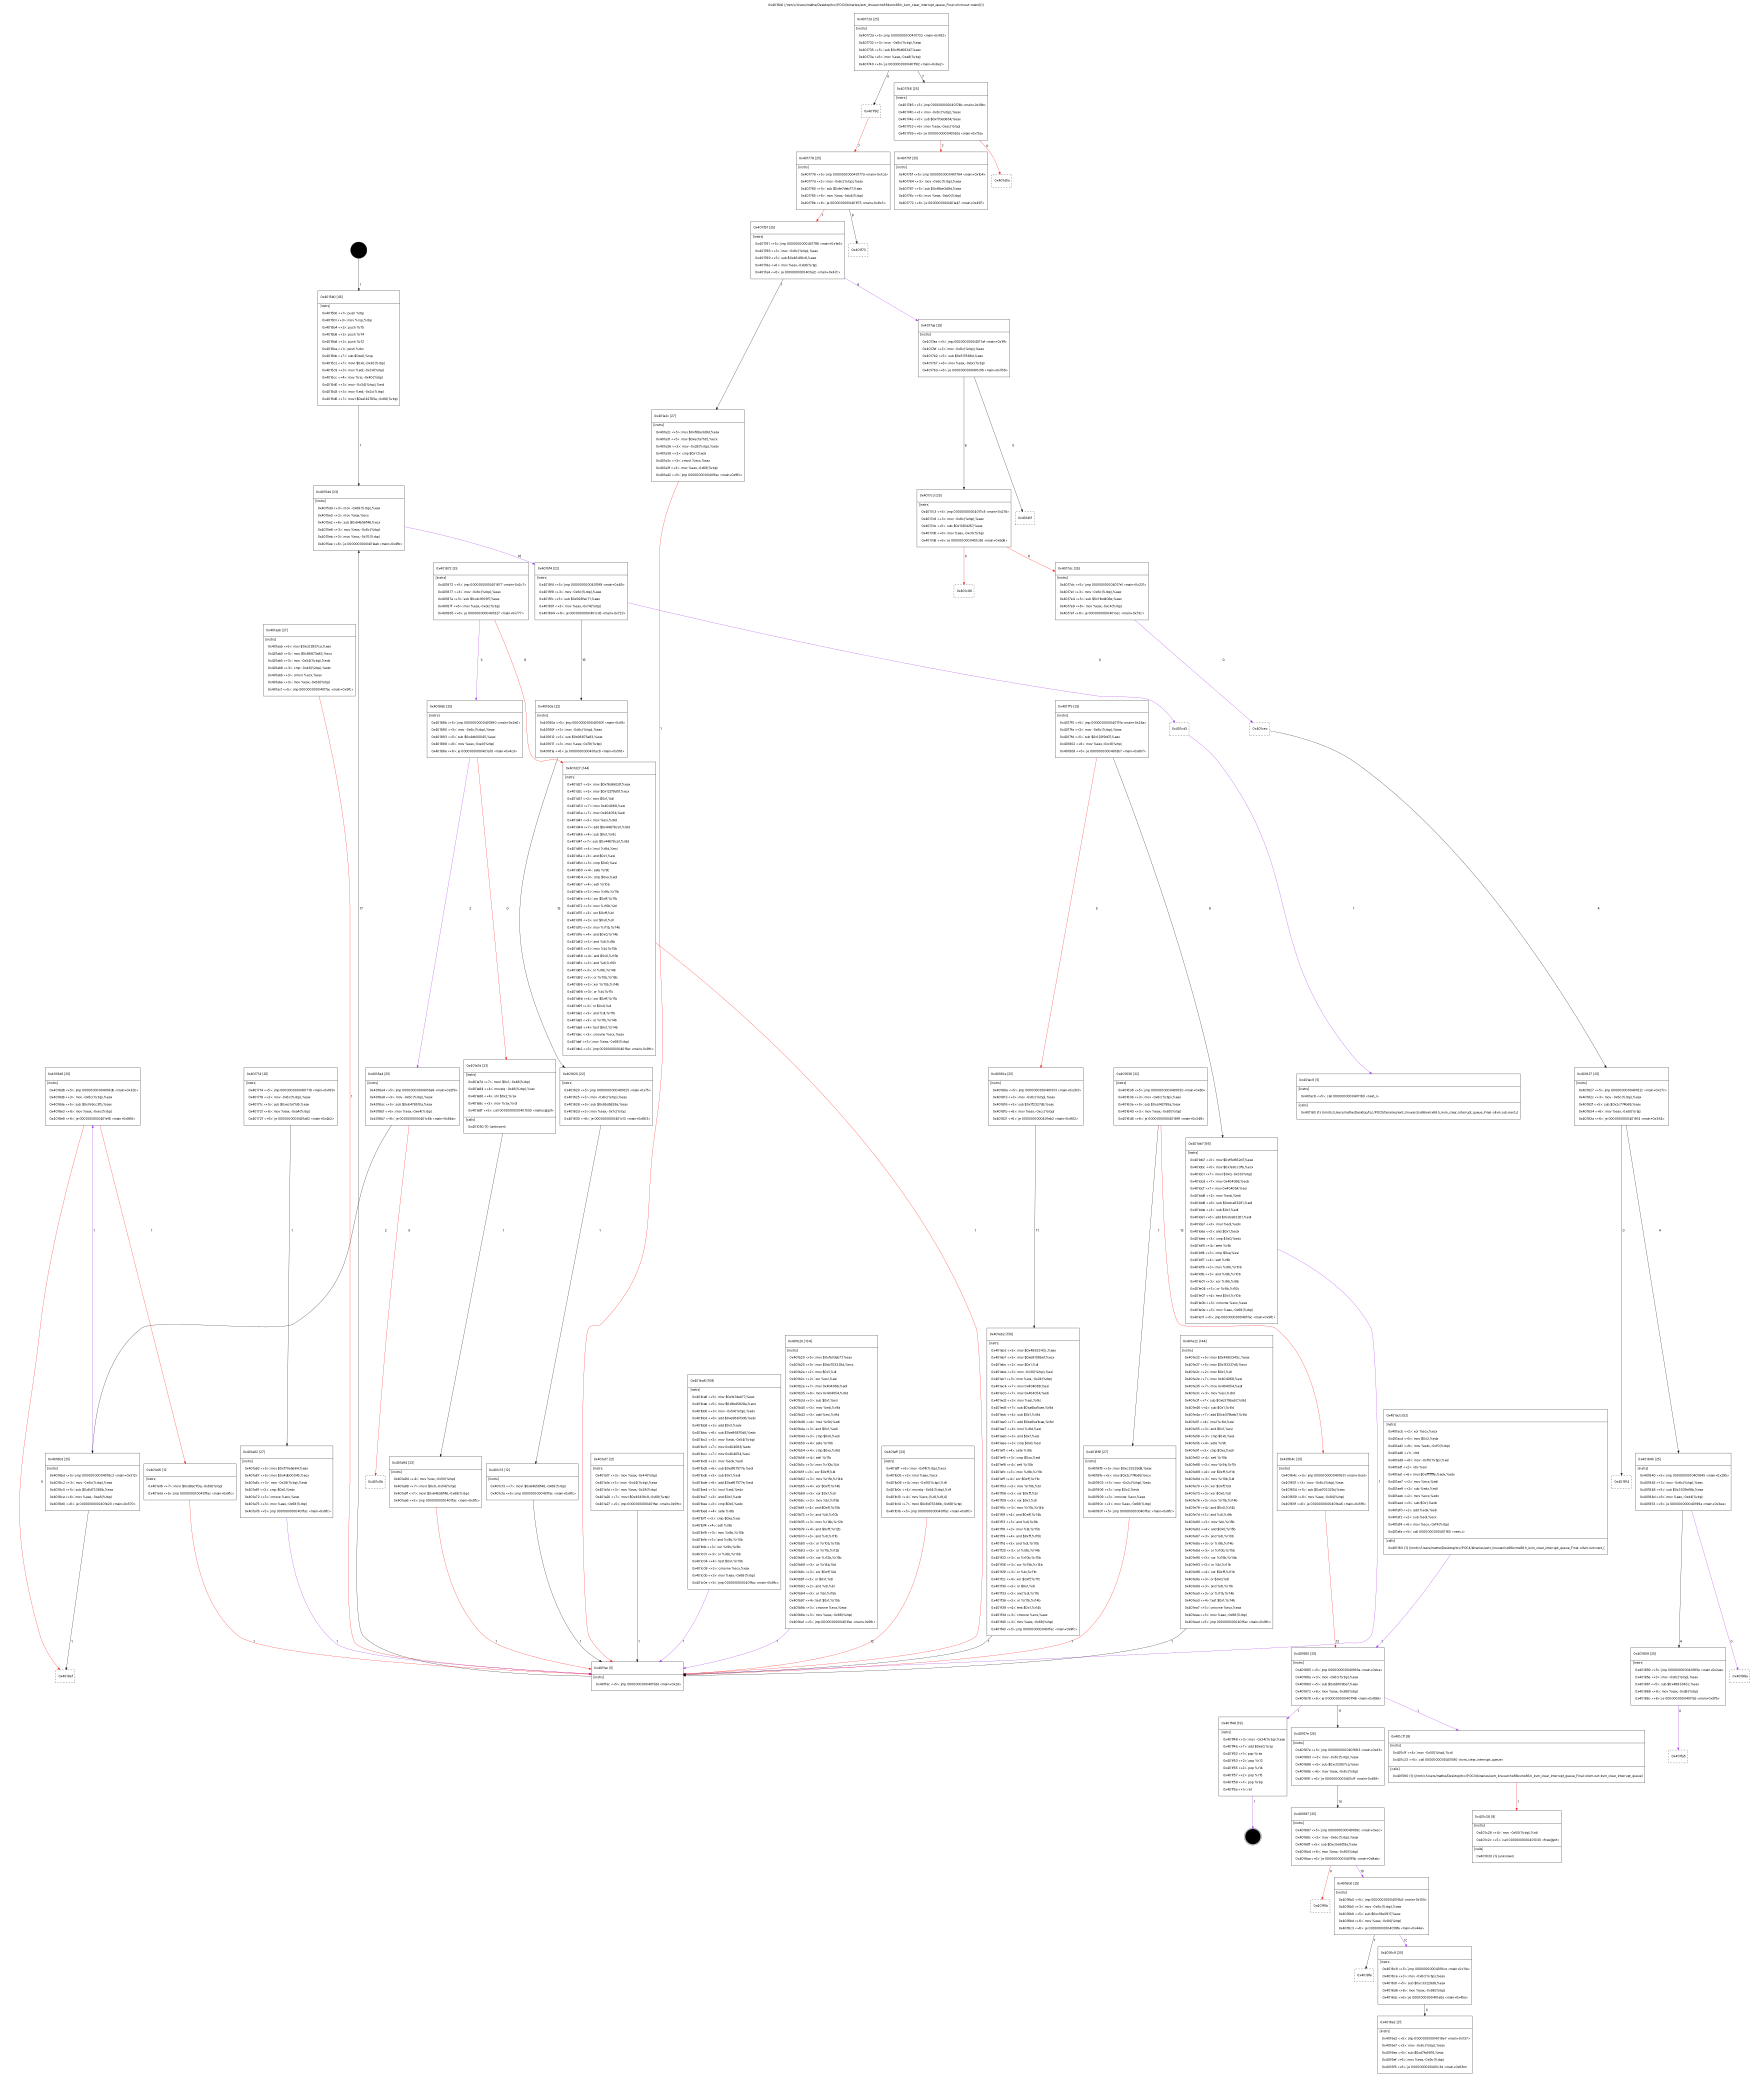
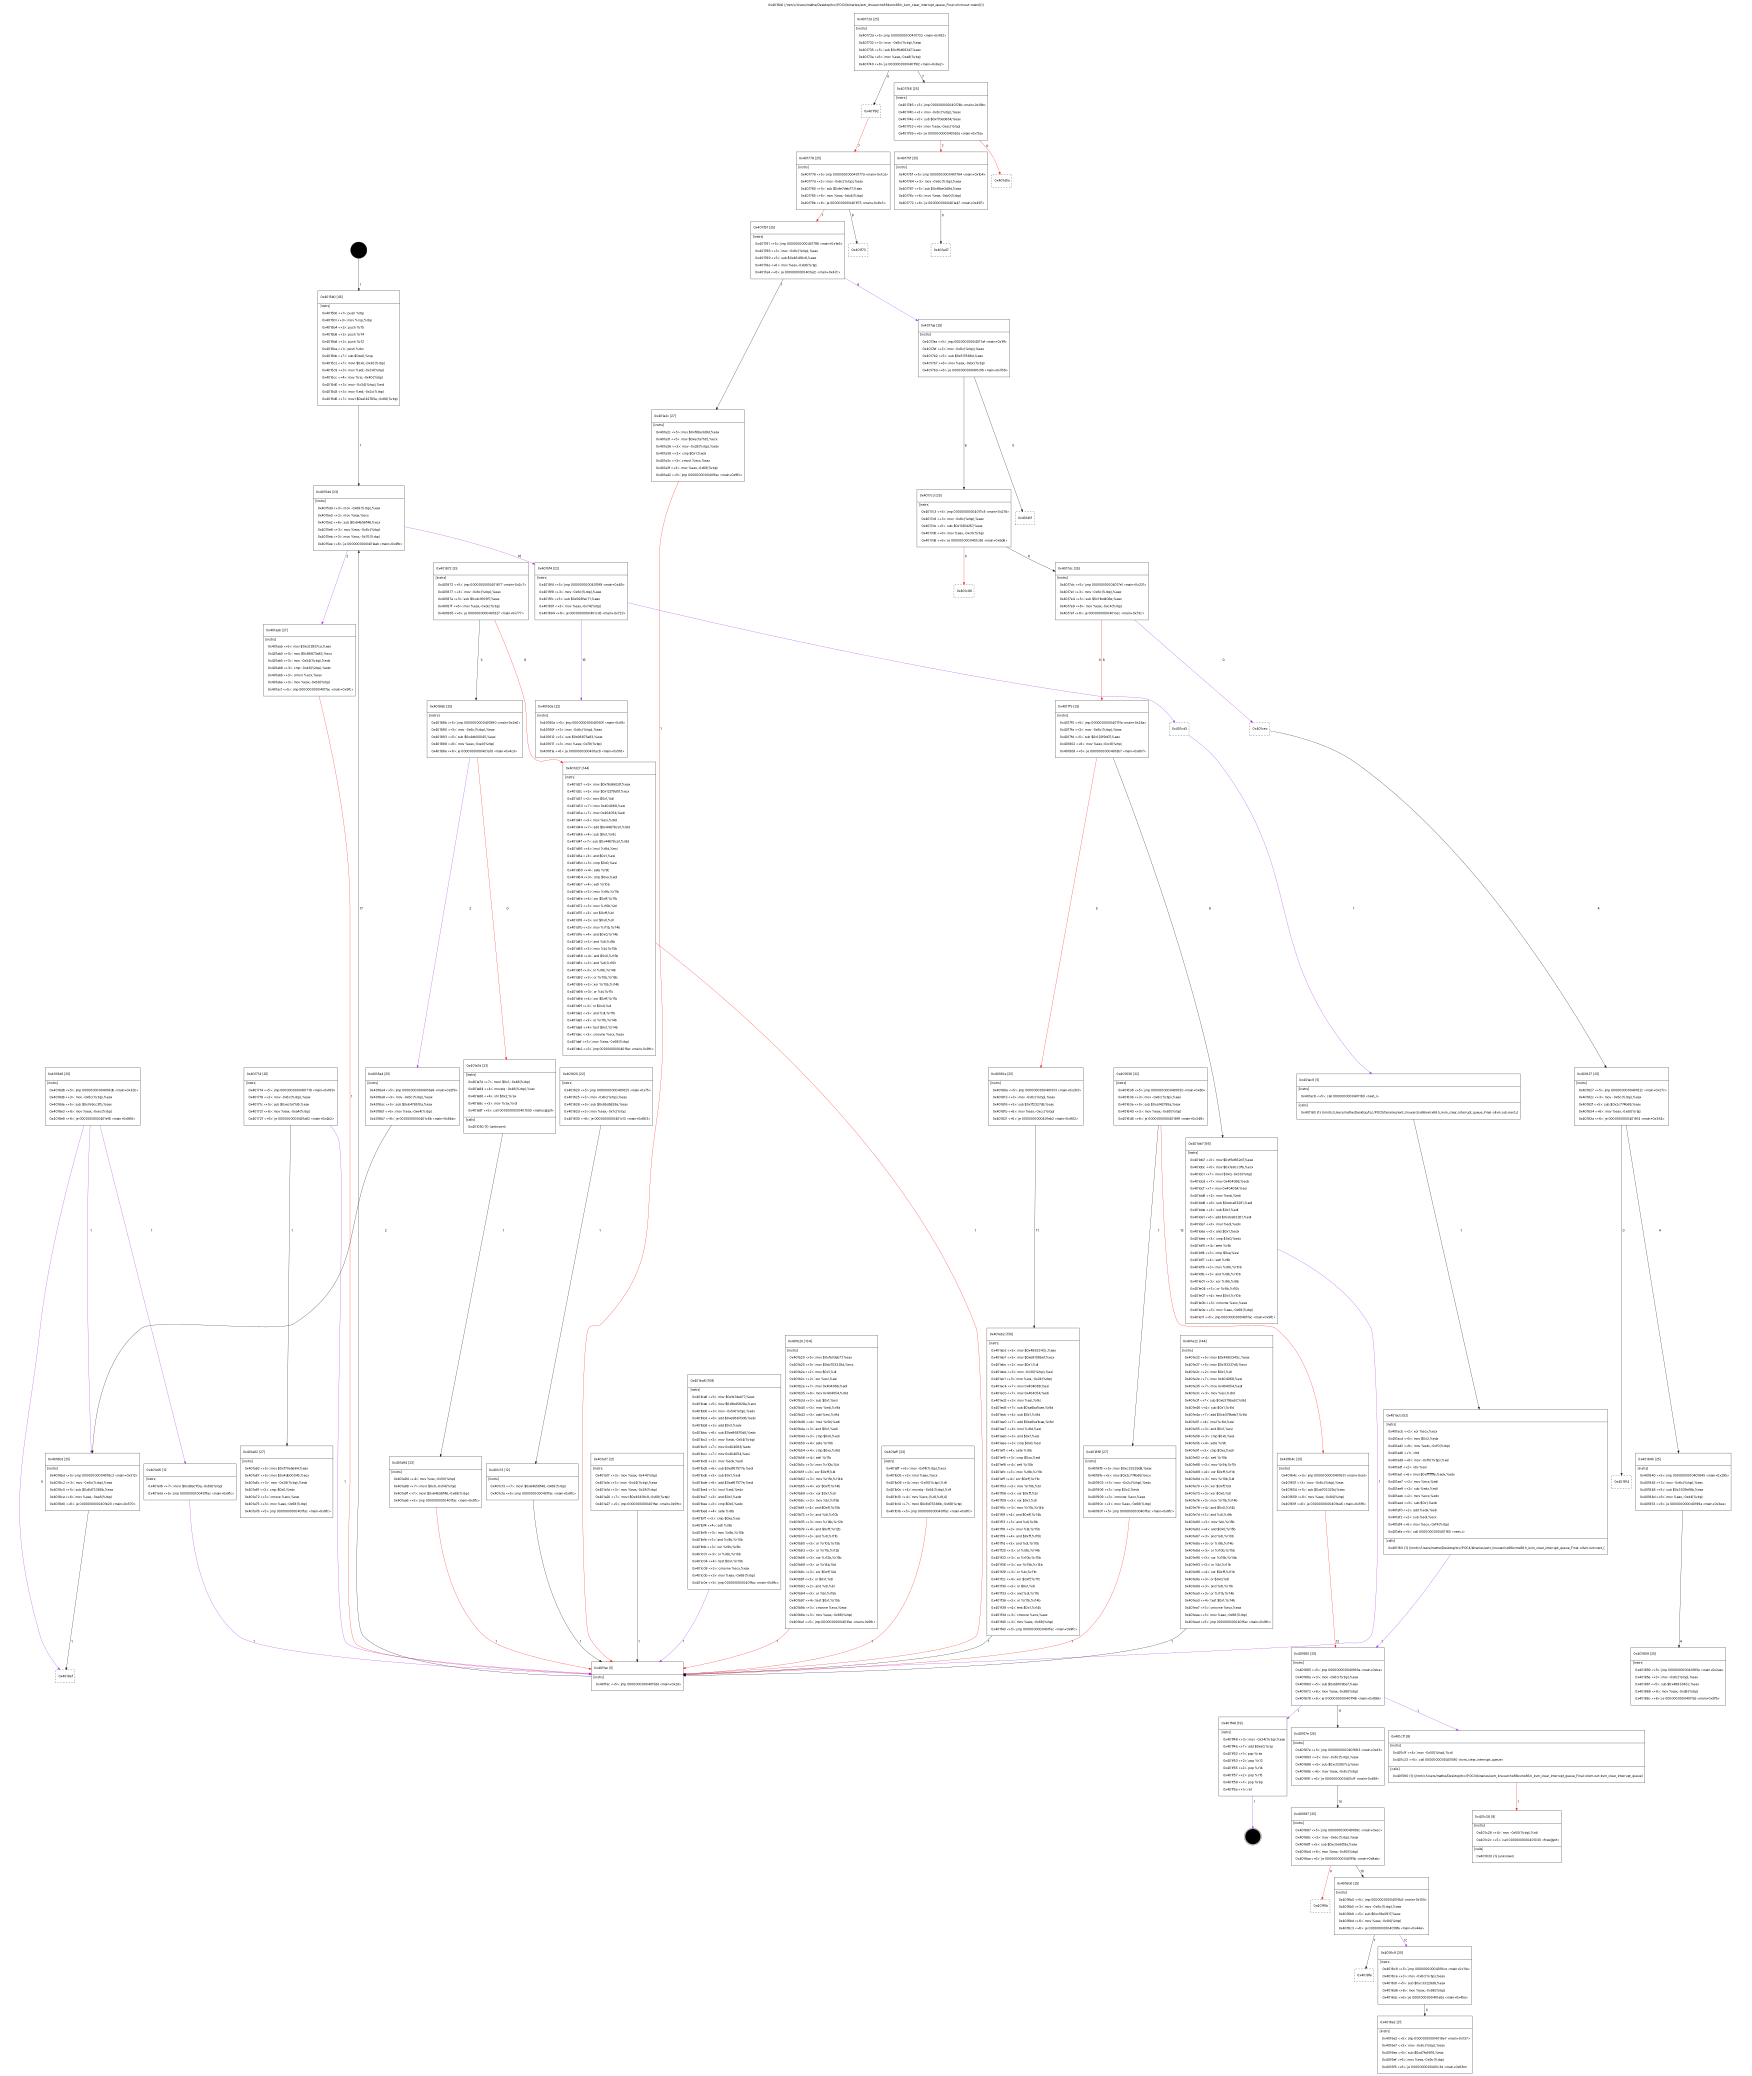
node "0x401a47": added
edge "0x4017c3 [25]" -> "0x4017dc [25]": color red -> black
edge "0x4015dd [23]" -> "0x401aab [27]": added, label "2"
edge "0x401872 [25]" -> "0x40188b [25]": color purple -> black
edge "0x4015f4 [22]" -> "0x40160a [22]": color black -> purple
edge "0x4017dc [25]" -> "0x4017f5 [25]": added, label "6"
edge "0x40160a [22]" -> "0x401620 [22]": removed, label "15"
edge "0x401ac6 [5]" -> "0x401acb [52]": added, label "1"
edge "0x4018bd [25]" -> "0x4018d6 [25]": reversed
edge "0x4018d6 [25]" -> "0x401e16 [12]": color red -> purple
edge "0x4018d6 [25]" -> "0x4018ef": color red -> purple
node "0x401c6b": removed
edge "0x401aff [33]" -> "0x401fac [5]": label " 12" -> " 1"
edge "0x401b20 [134]" -> "0x401fac [5]": color purple -> red
edge "0x401e16 [12]" -> "0x401fac [5]": color red -> purple
edge "0x401a62 [27]" -> "0x401fac [5]": now "0x401714 [25]" -> "0x401fac [5]"
node "0x40199a": removed
node "0x401fa5": removed
edge "0x401697 [25]" -> "0x4016b0 [25]": color purple -> black
